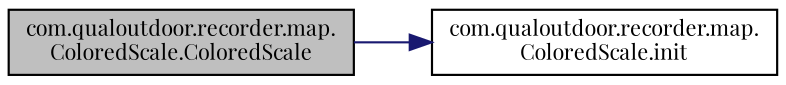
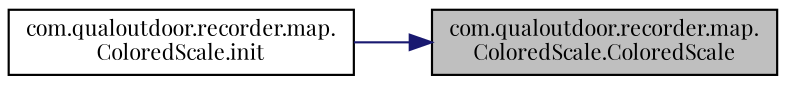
edge "com.qualoutdoor.recorder.map. ColoredScale.ColoredScale" -> "com.qualoutdoor.recorder.map. ColoredScale.init": reversed
